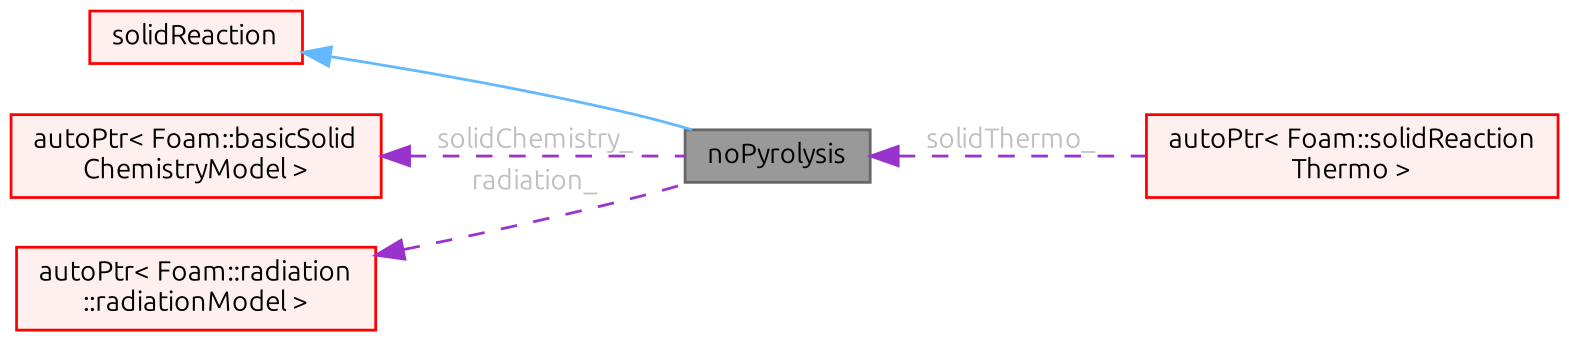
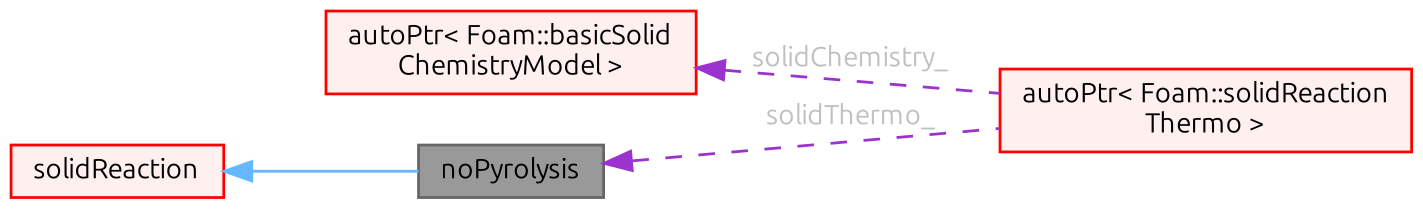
edge "noPyrolysis" -> "autoPtr< Foam::basicSolid ChemistryModel >": now "autoPtr< Foam::solidReaction Thermo >" -> "autoPtr< Foam::basicSolid ChemistryModel >"
node "autoPtr< Foam::radiation ::radiationModel >": removed
